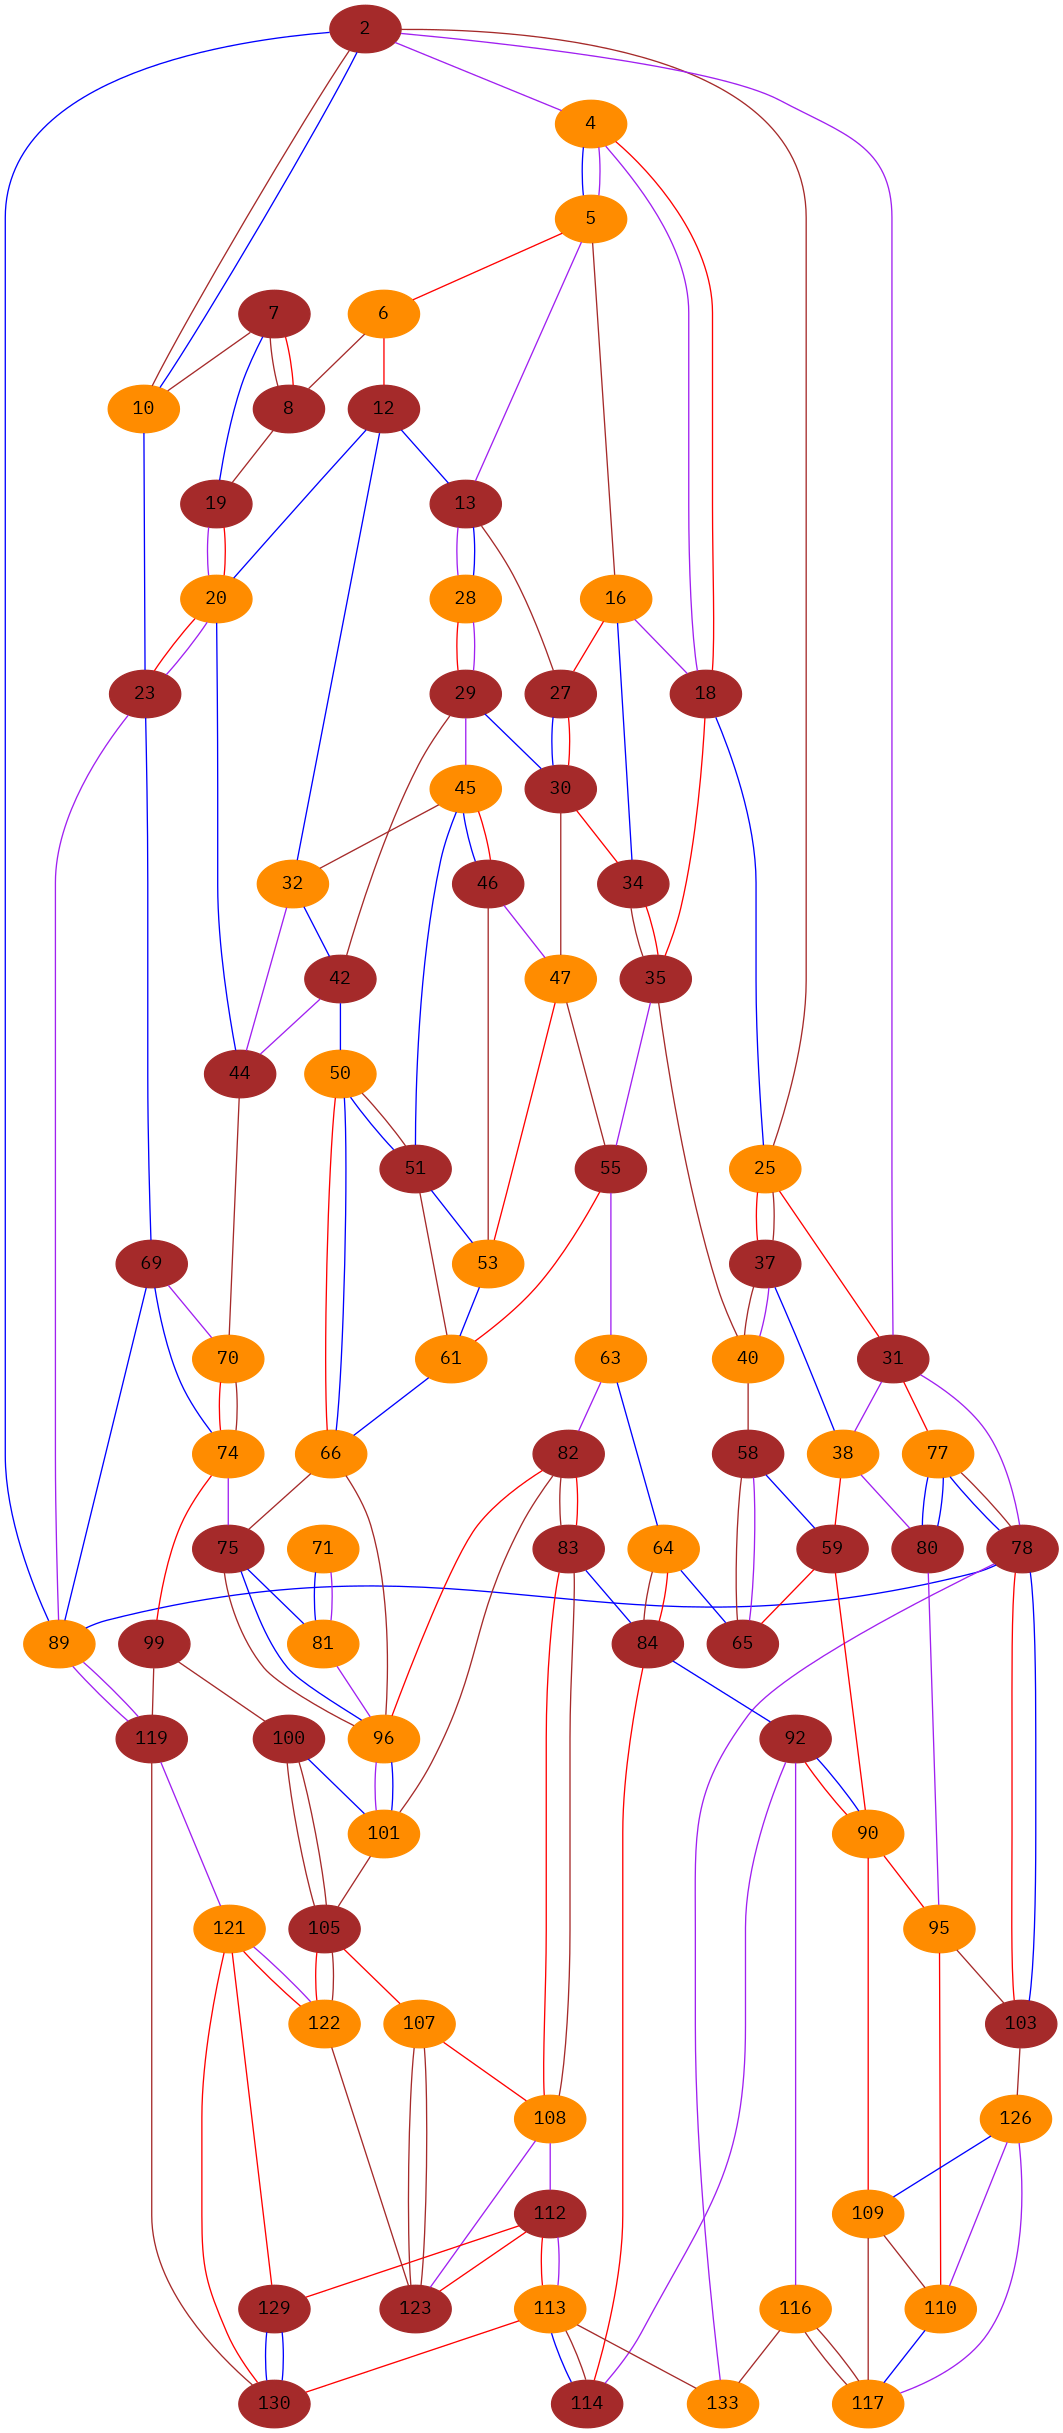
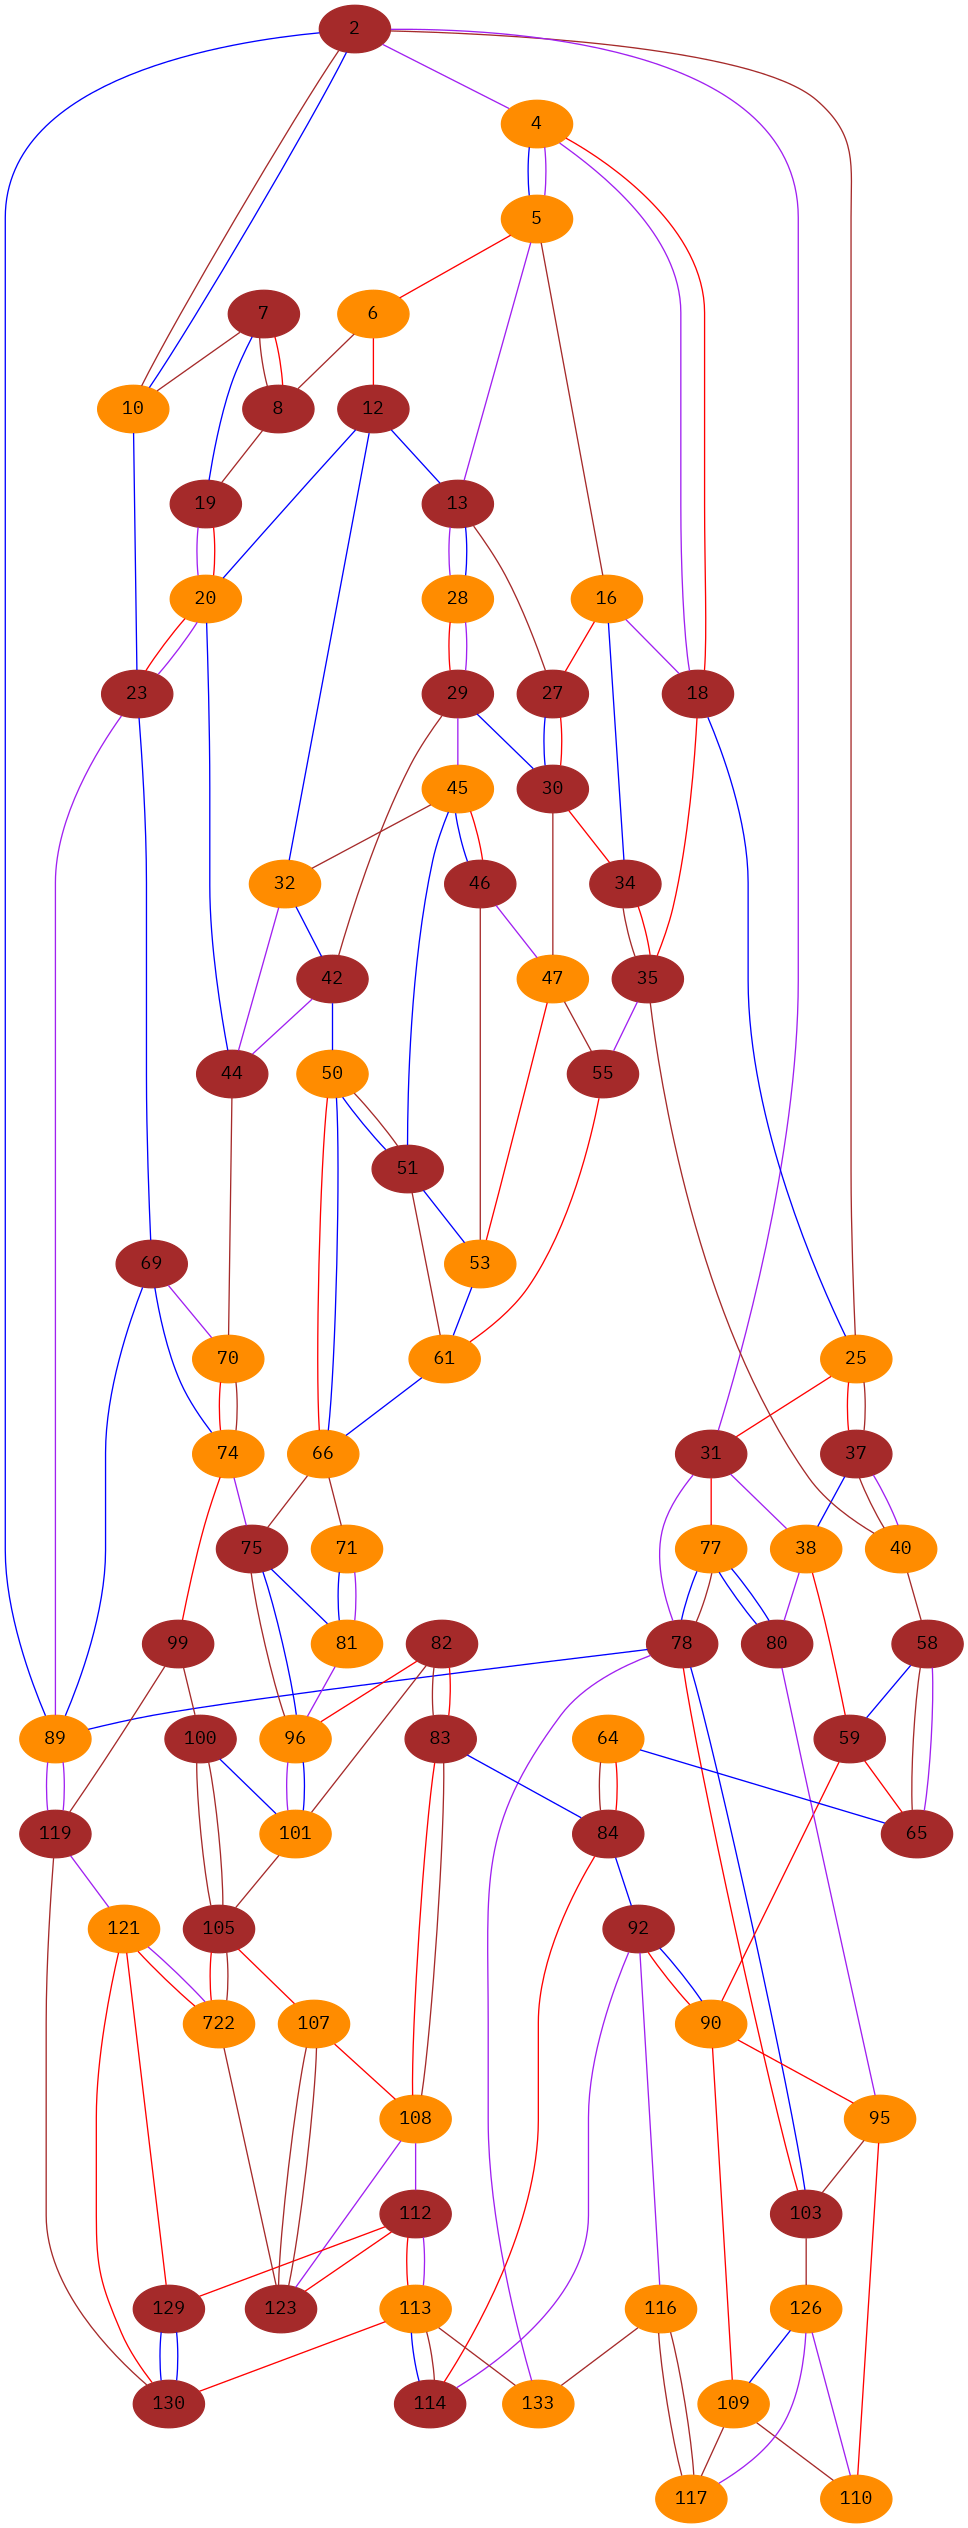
node "63": removed
edge "66" -- "96": now "66" -- "71"
node "122": label "122" -> "722"
edge "110" -- "117": removed
